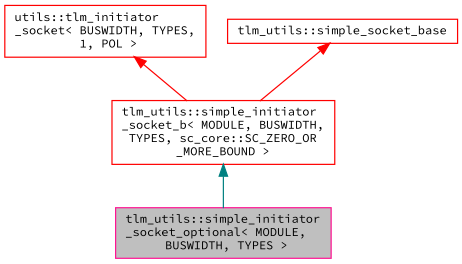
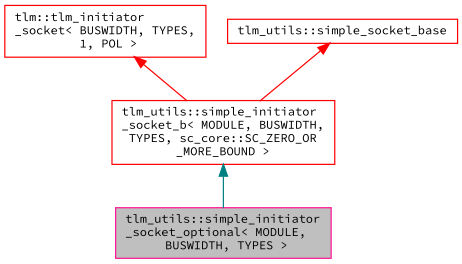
node "utils::tlm_initiator _socket< BUSWIDTH, TYPES, 1, POL >": label "utils::tlm_initiator _socket< BUSWIDTH, TYPES, 1, POL >" -> "tlm::tlm_initiator _socket< BUSWIDTH, TYPES, 1, POL >"
